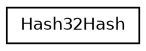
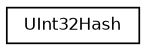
node "Hash32Hash": label "Hash32Hash" -> "UInt32Hash"
